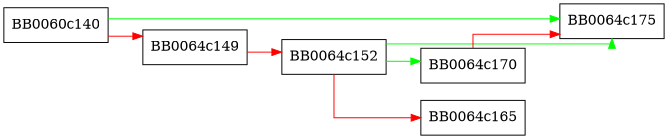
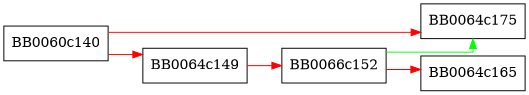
edge "BB0060c140" -> "BB0064c175": color green -> red
node "BB0064c152": label "BB0064c152" -> "BB0066c152"
node "BB0064c170": removed
